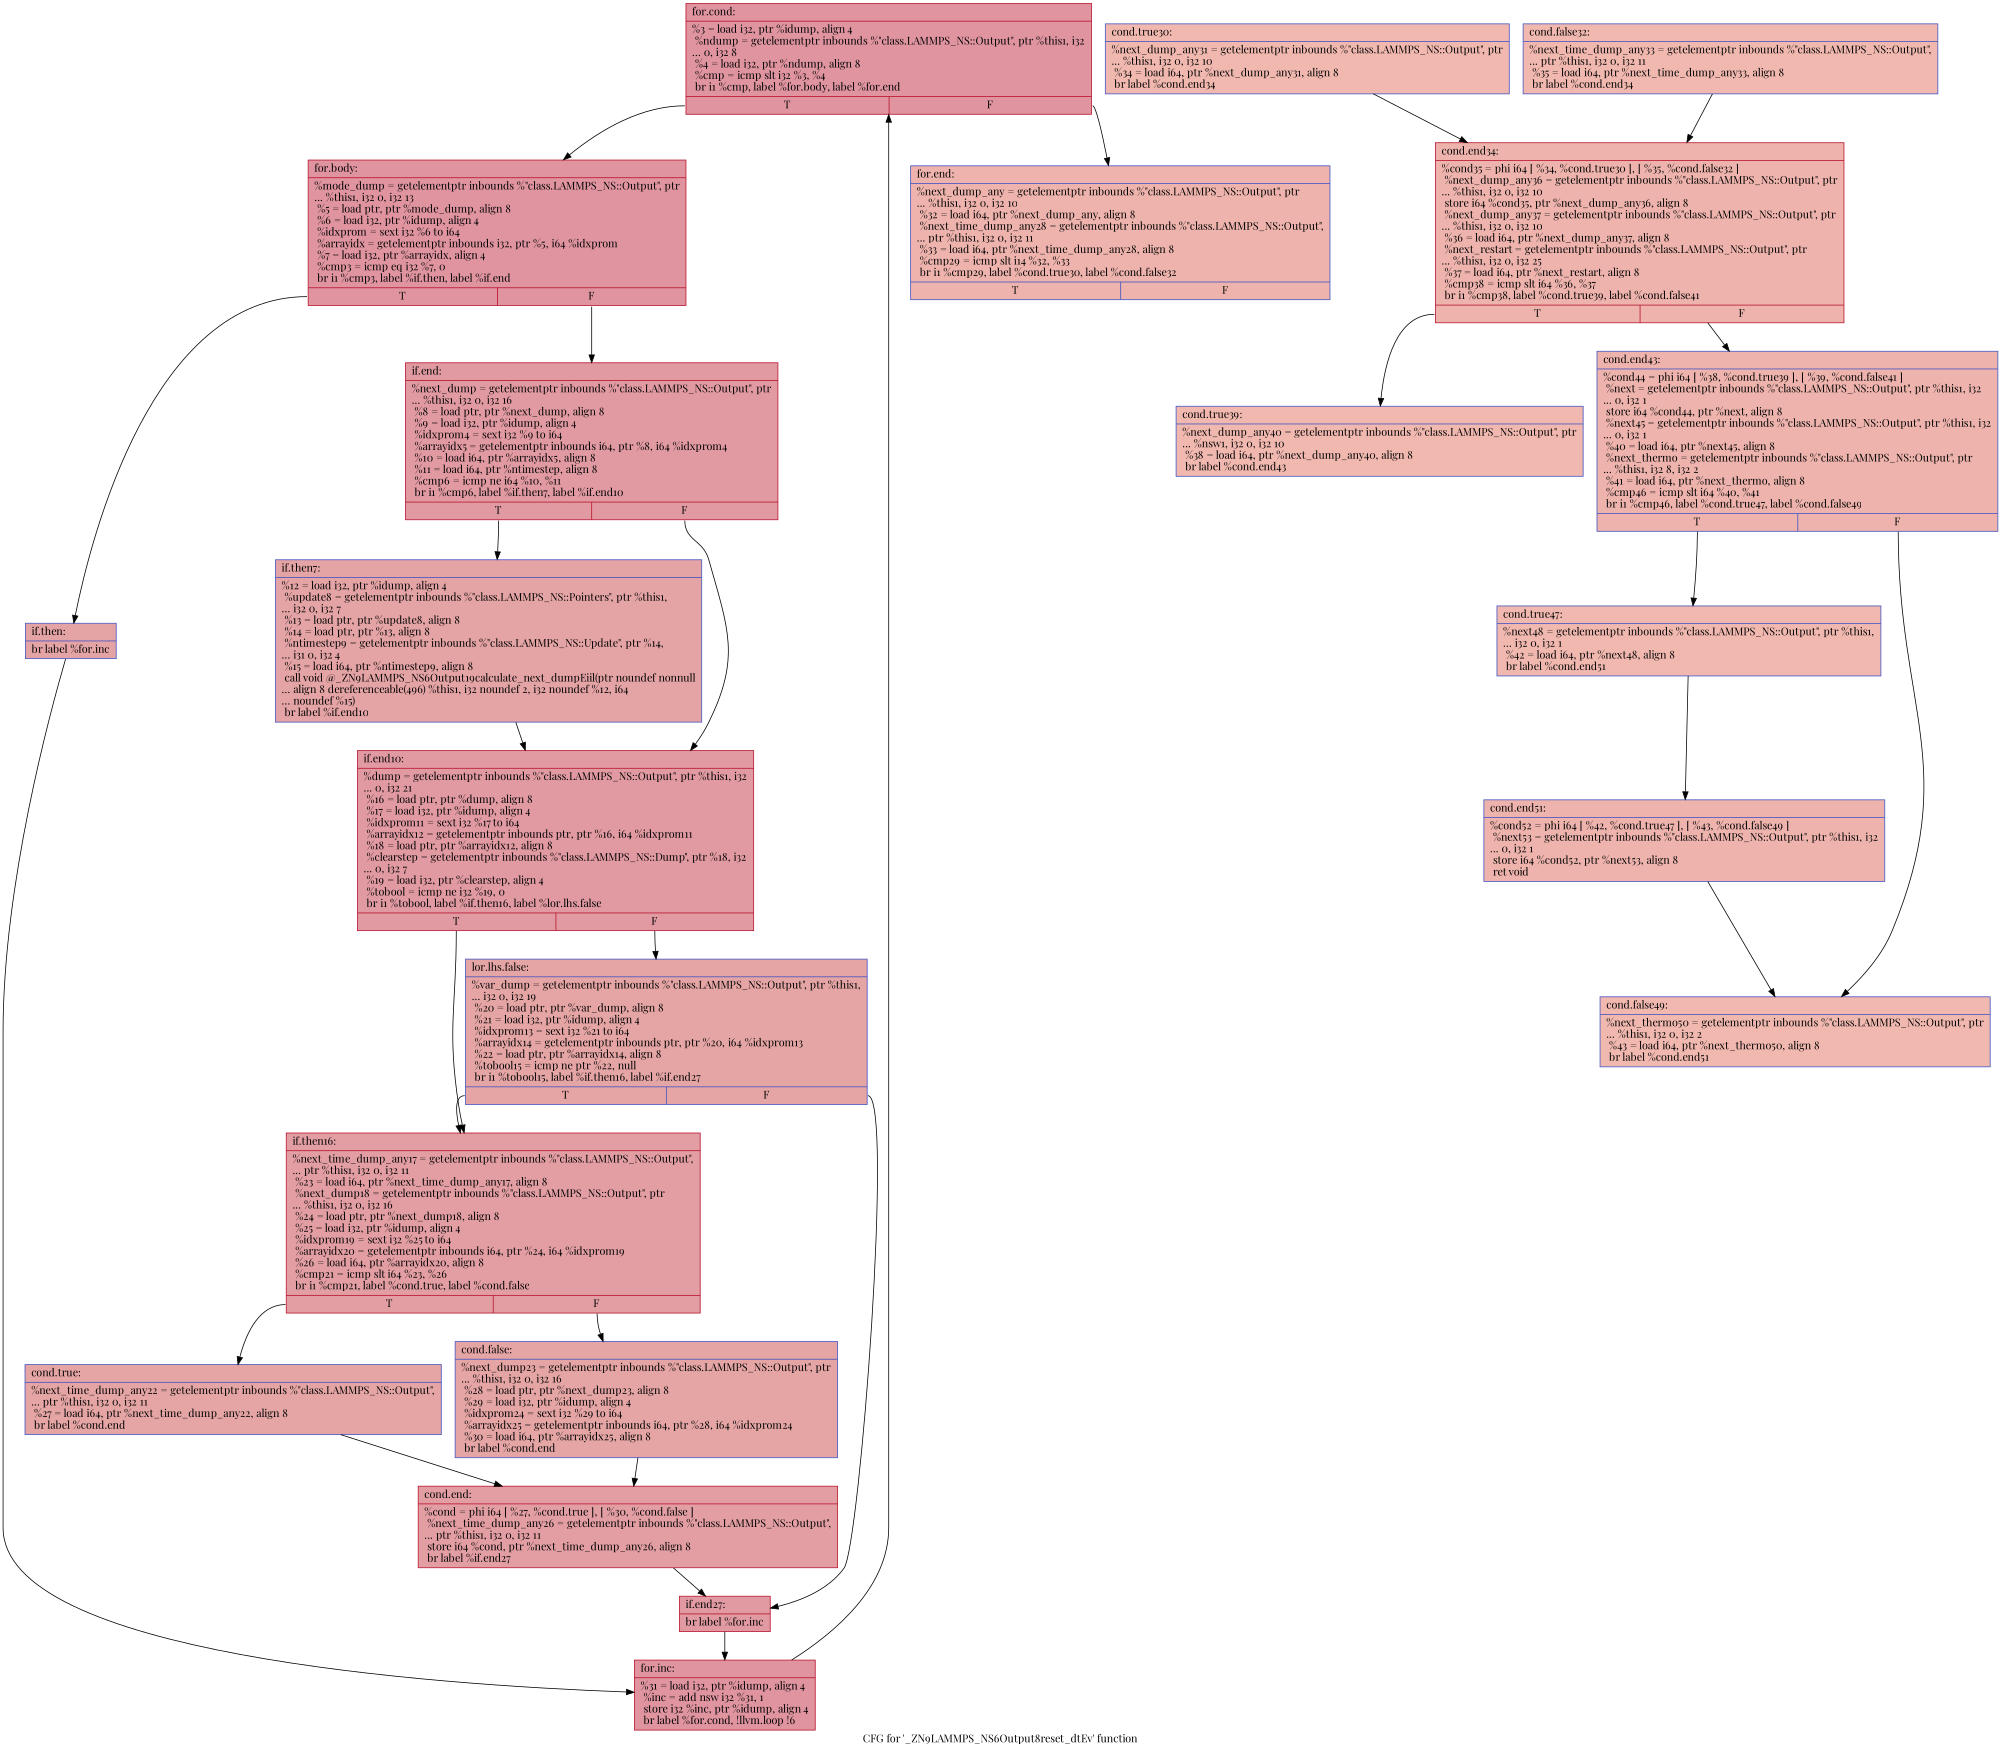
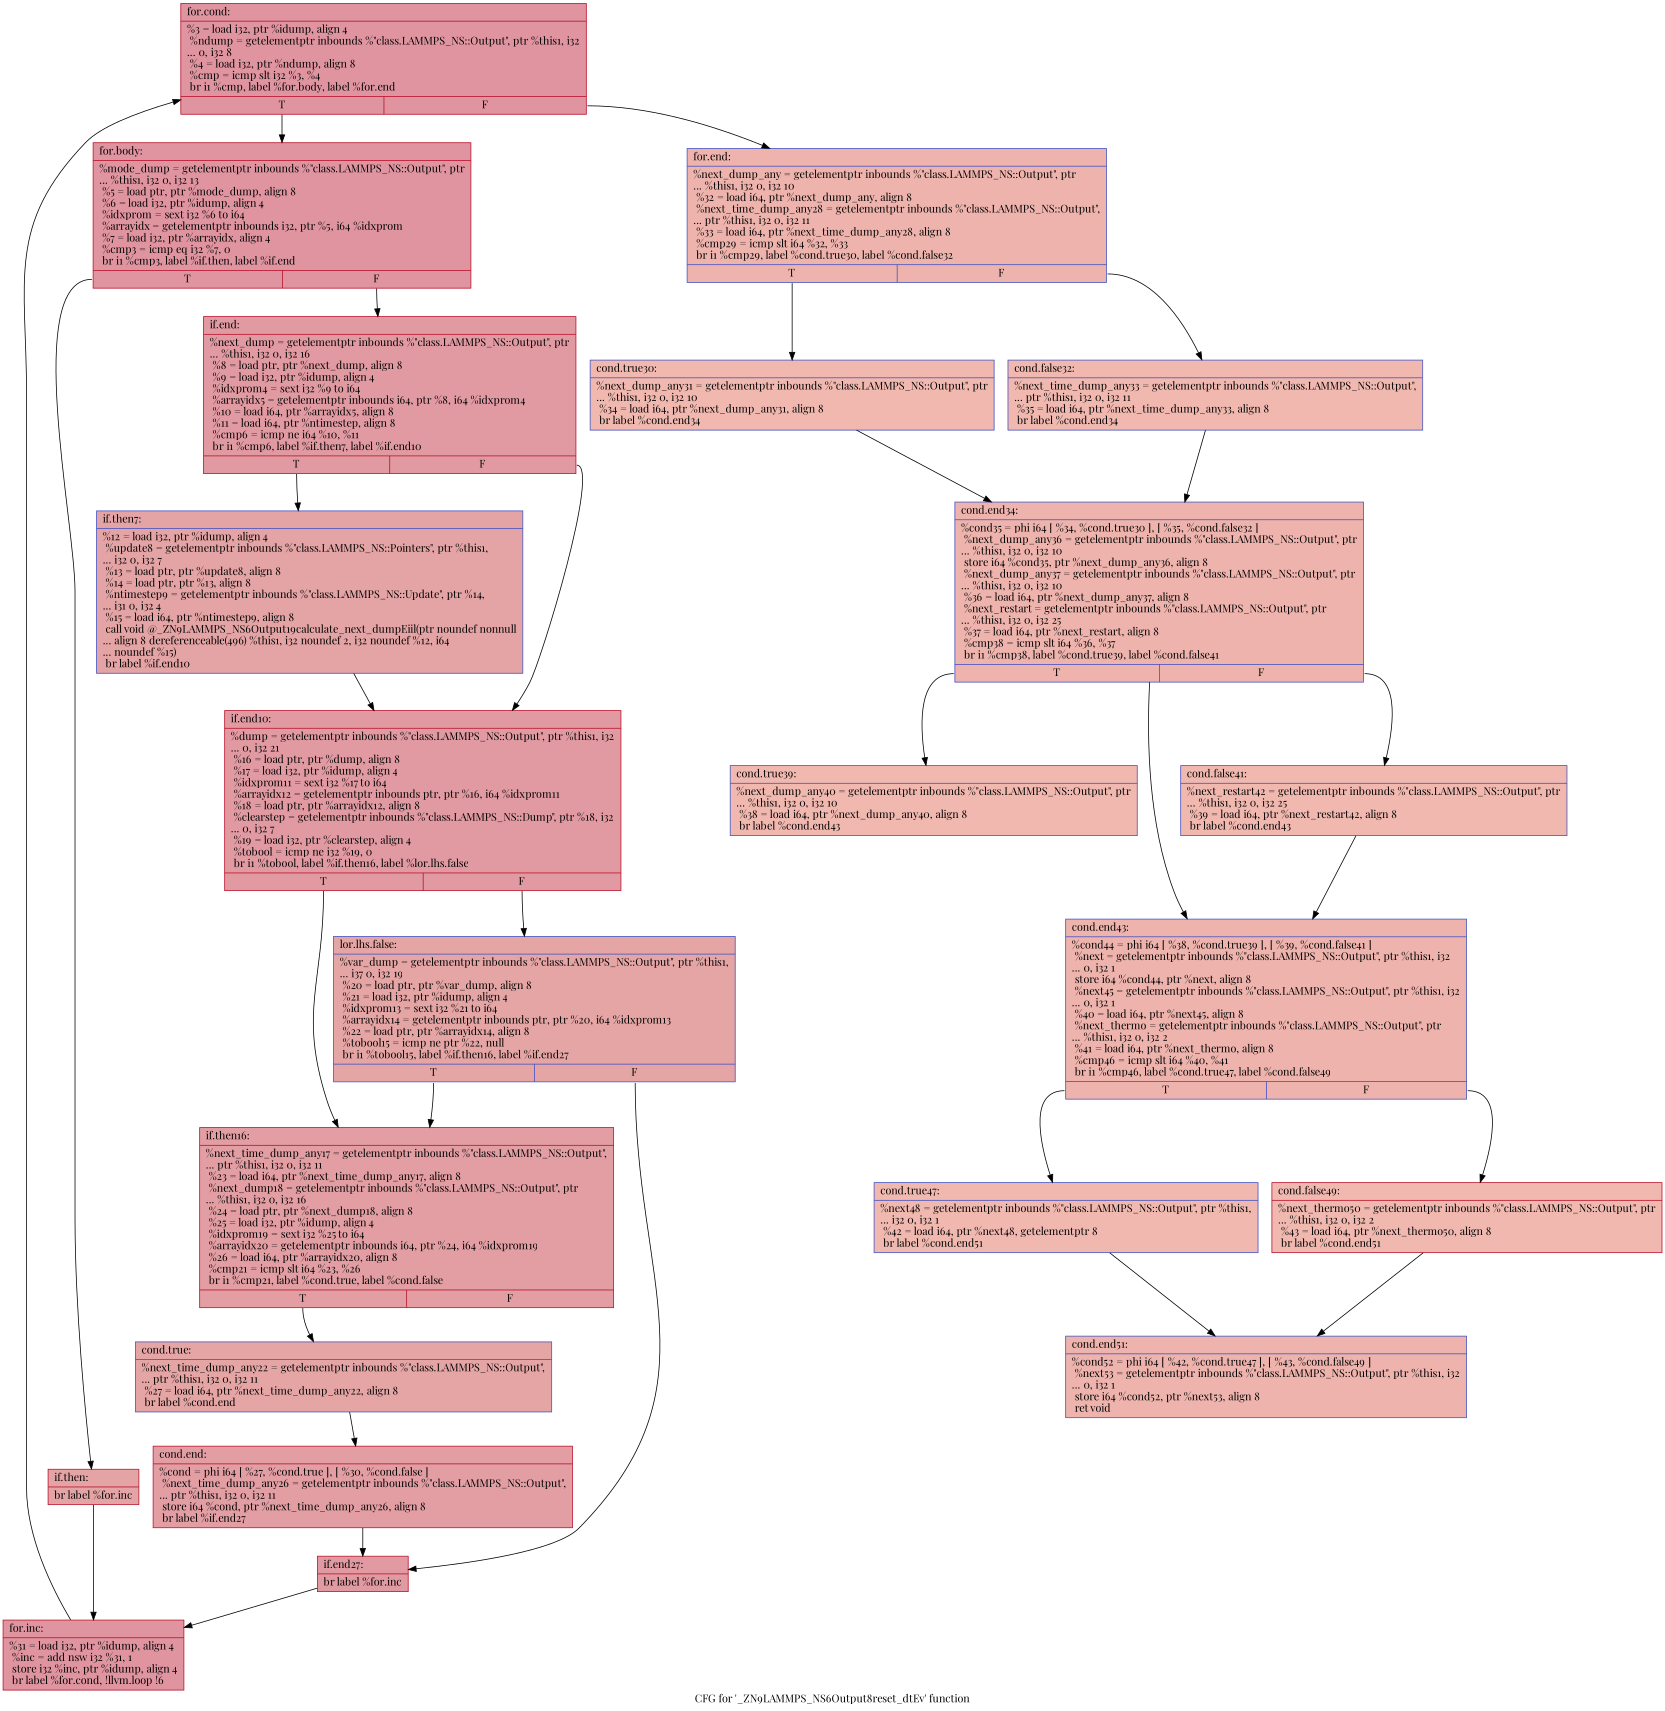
node "cond.end34:": color #b70d28ff -> #3d50c3ff
node "for.end:": text "%cmp29 = icmp slt i14 %32, %33" -> "%cmp29 = icmp slt i64 %32, %33"
edge "for.end:" -> "cond.false32:": added
edge "for.end:" -> "cond.true30:": added
node "cond.true39:": text "... %nsw1, i32 0, i32 10" -> "... %this1, i32 0, i32 10"
node "cond.end43:": text "... %this1, i32 8, i32 2" -> "... %this1, i32 0, i32 2"
node "if.then:": color #3d50c3ff -> #b70d28ff
node "cond.true47:": text "%42 = load i64, ptr %next48, align 8" -> "%42 = load i64, ptr %next48, getelementptr 8"
node "cond.false41:": added
edge "cond.end51:" -> "cond.false49:": reversed
node "lor.lhs.false:": text "... i32 0, i32 19" -> "... i37 0, i32 19"
node "cond.false49:": color #3d50c3ff -> #b70d28ff
node "cond.false:": removed
